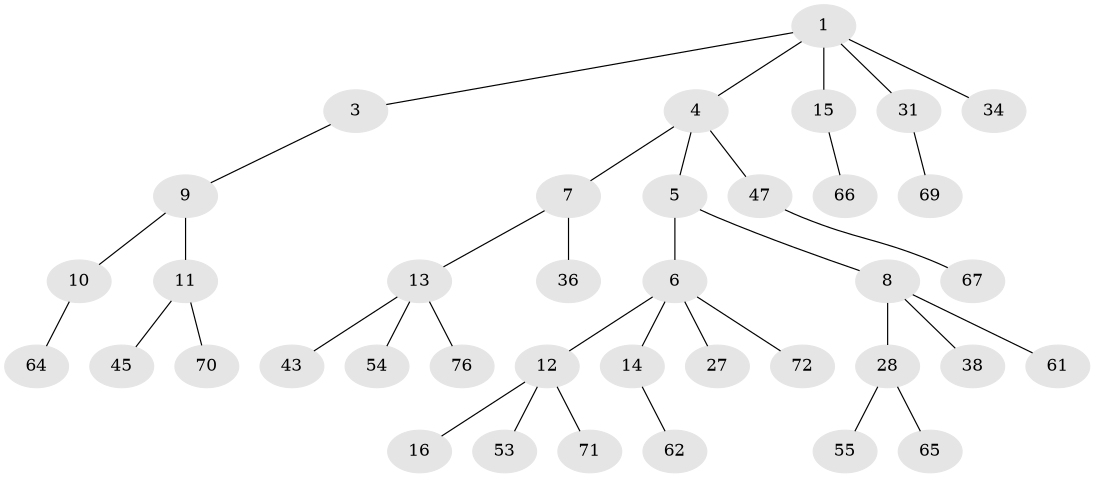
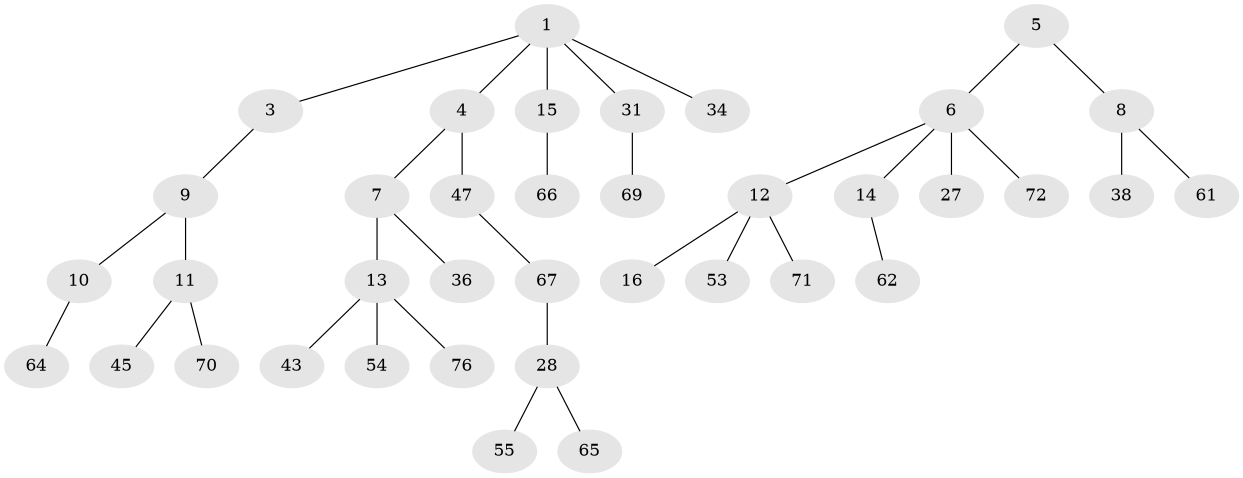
edge "4" -- "5": removed
edge "8" -- "28": now "67" -- "28"
